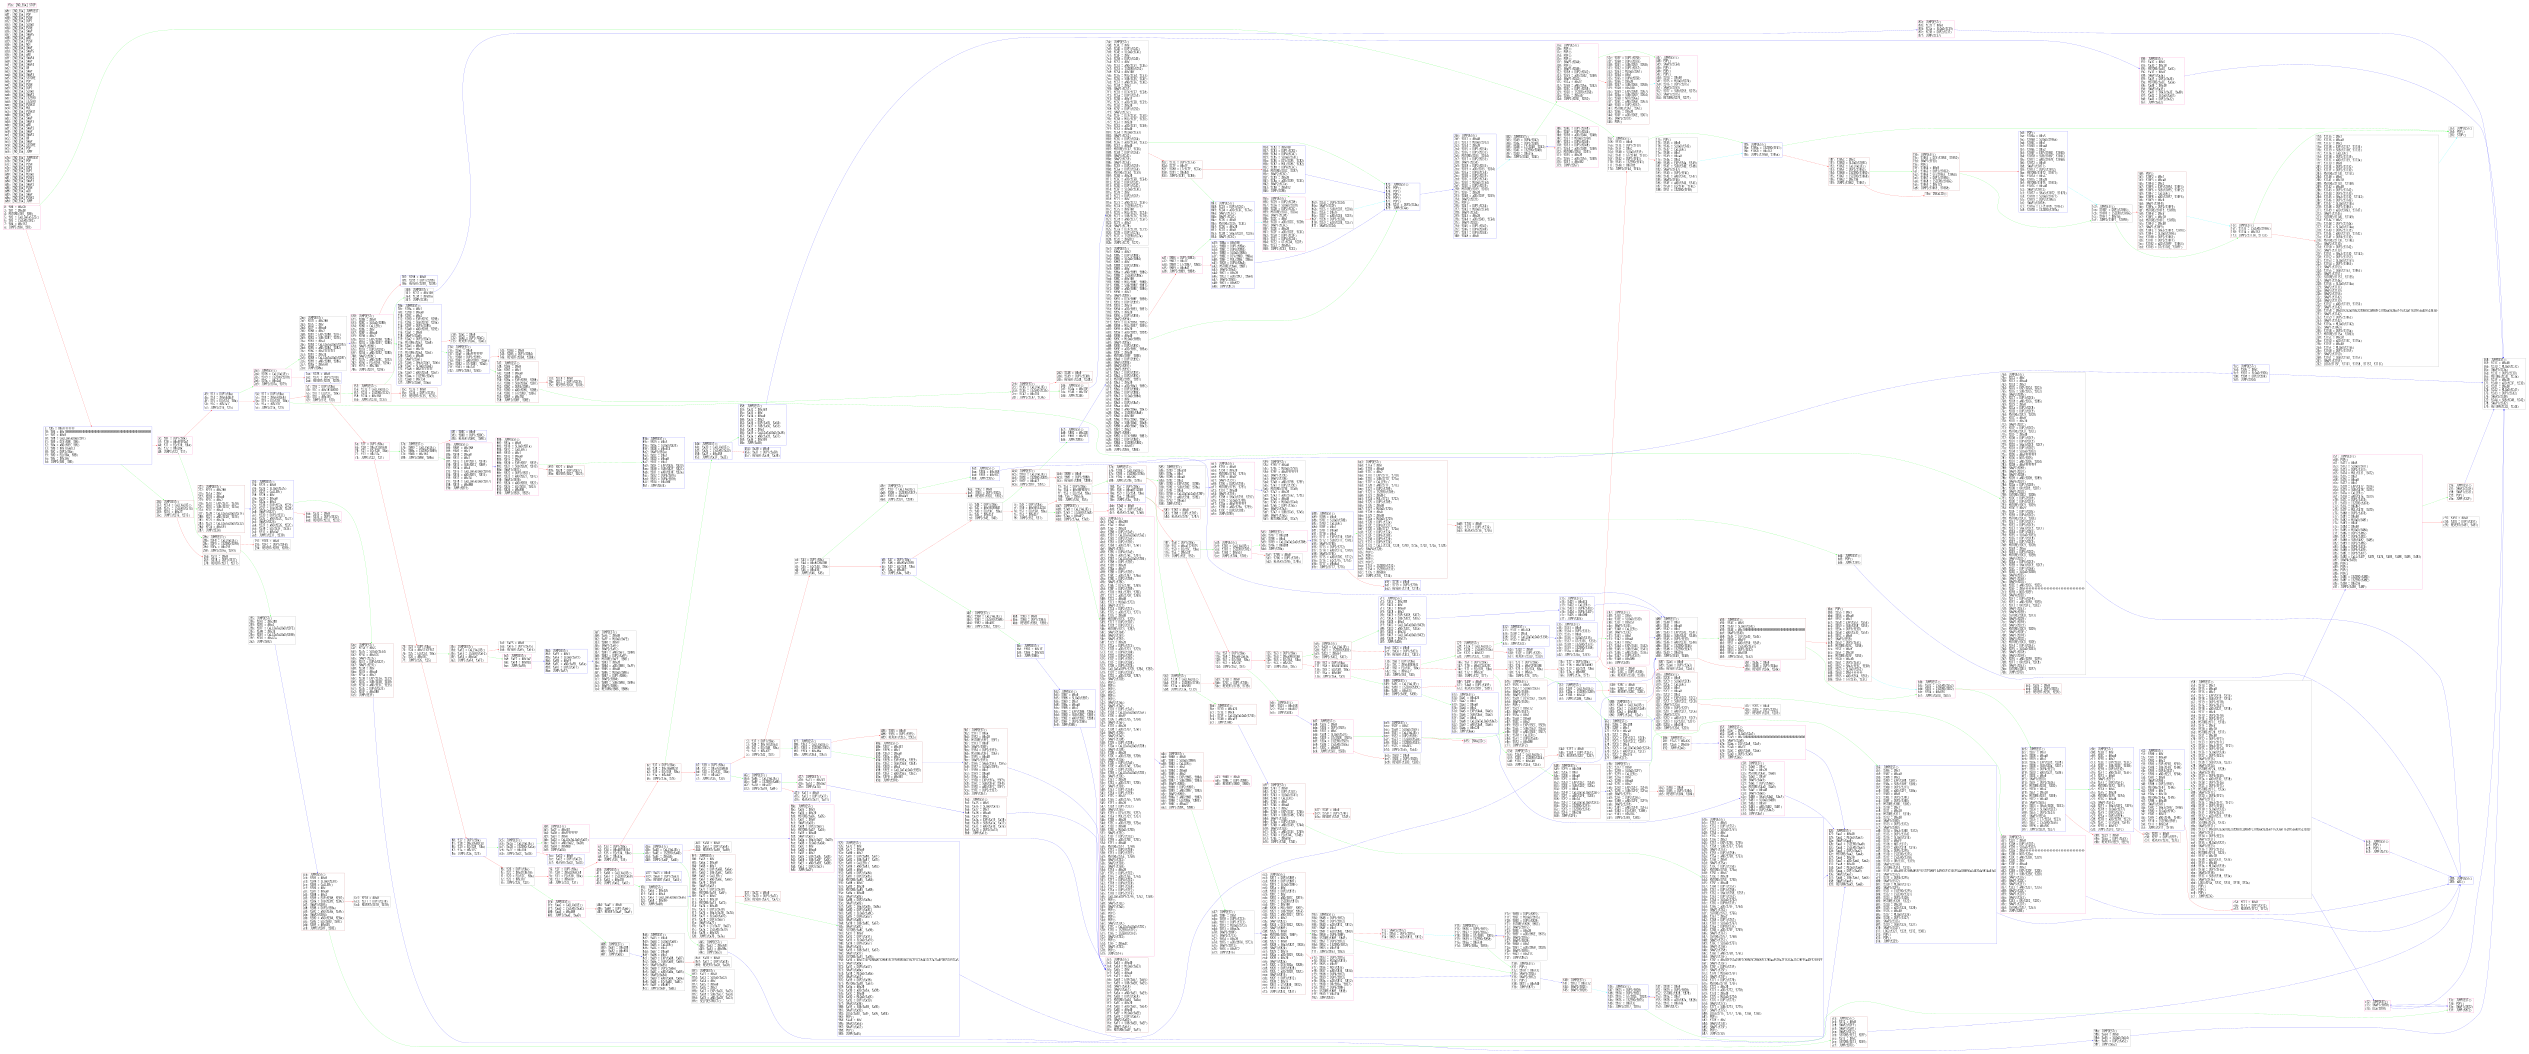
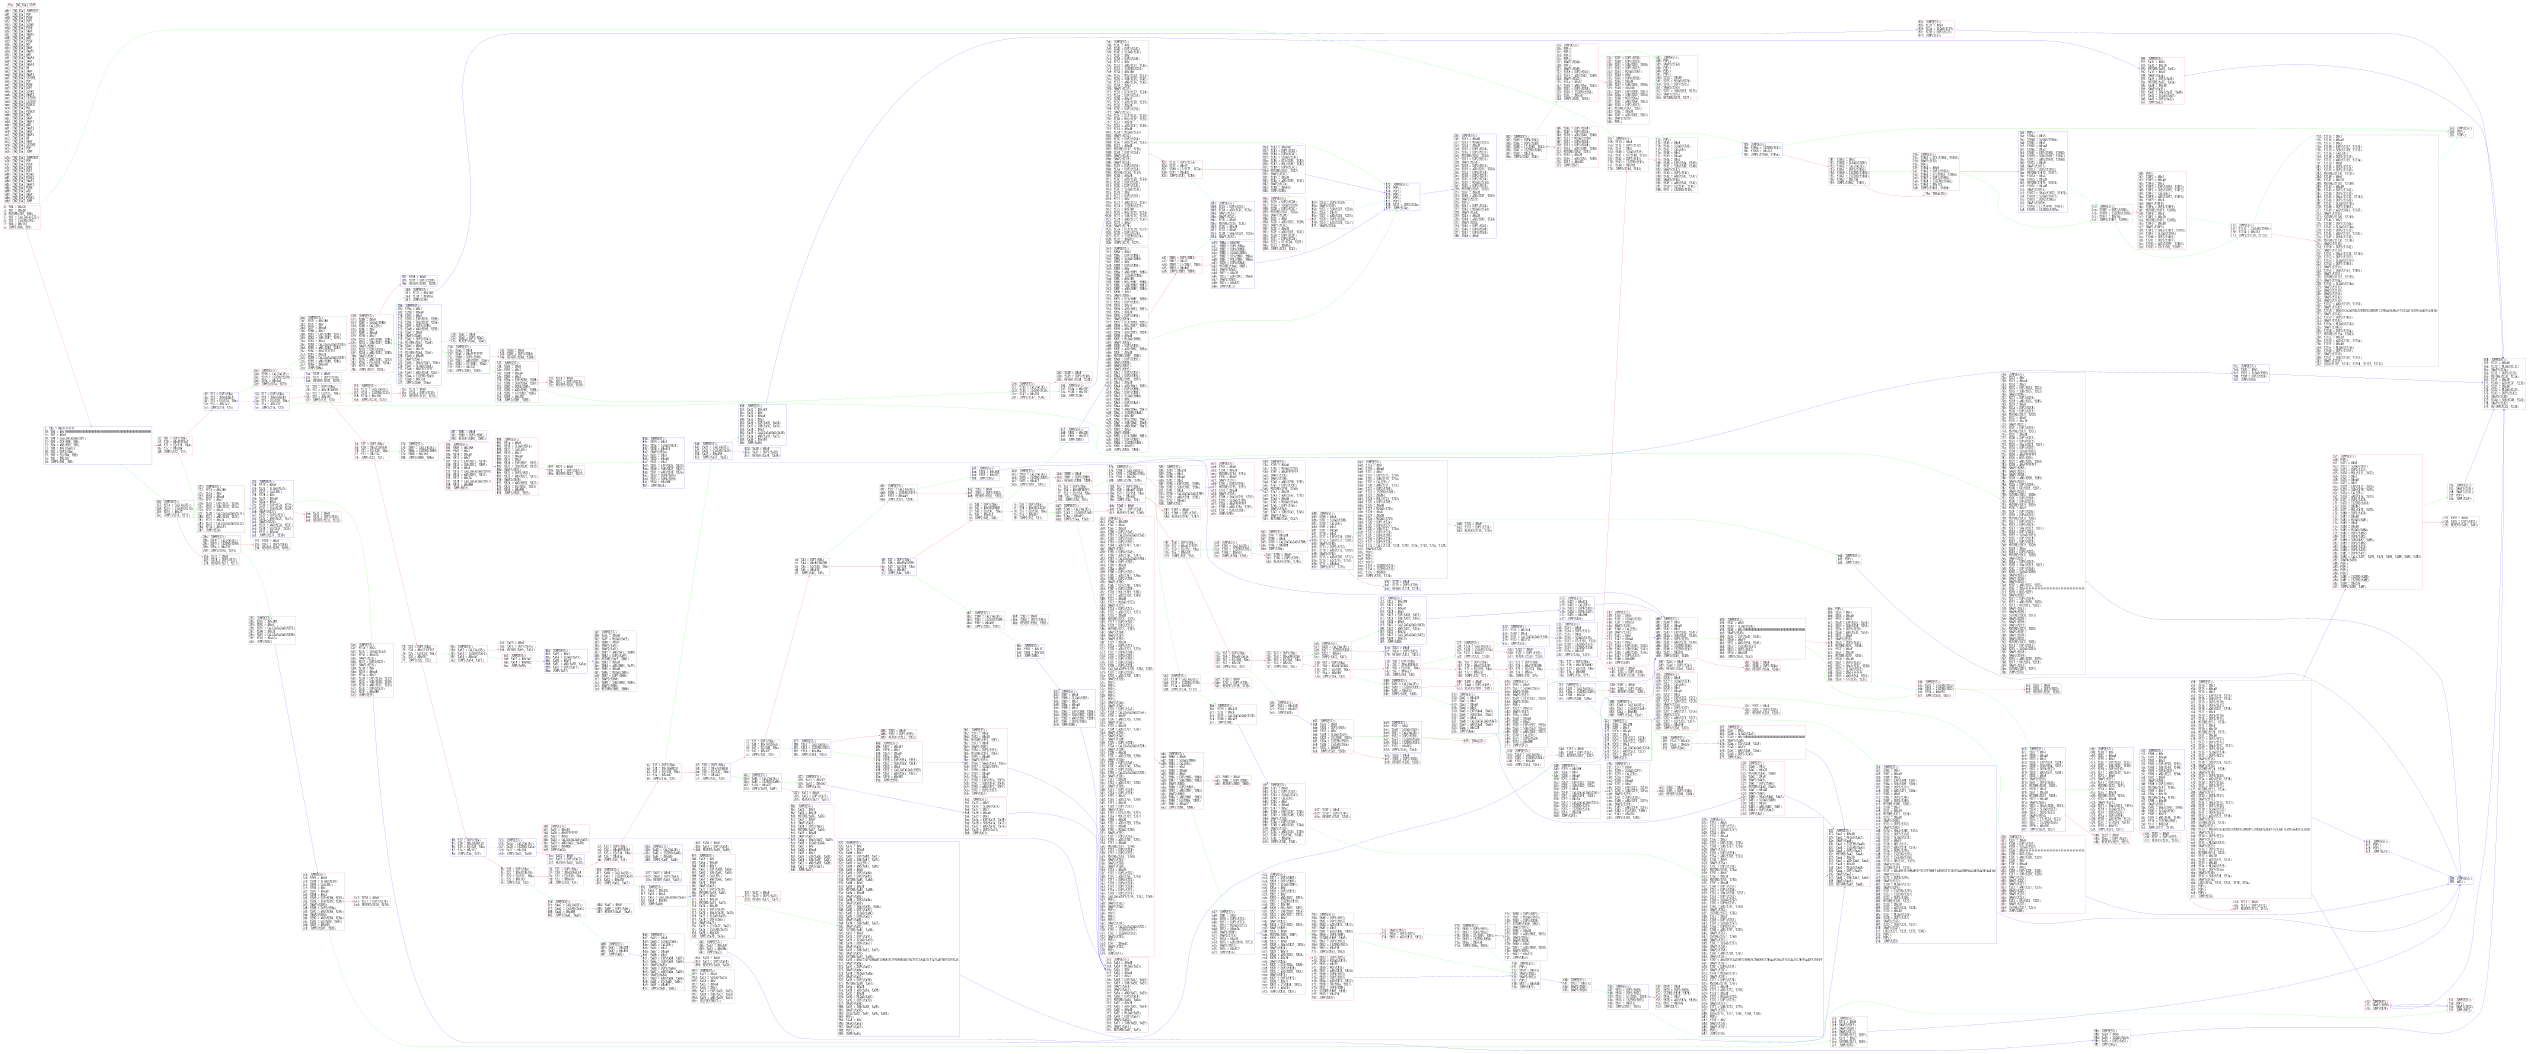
node "c12: JUMPDEST() c13: SWAP1(%870) c14: DCA(%870)": label "c12: JUMPDEST() c13: SWAP1(%870) c14: DCA(%870)" -> "c12: JUMPDEST() c13: SWAP1(%870) c14: JUMP(%870)"
